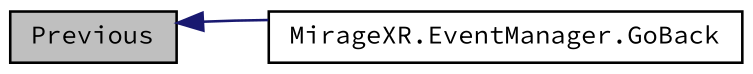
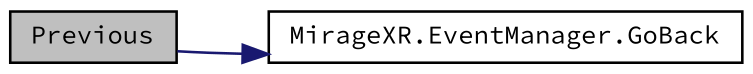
edge "MirageXR.EventManager.GoBack" -> "Previous": reversed
